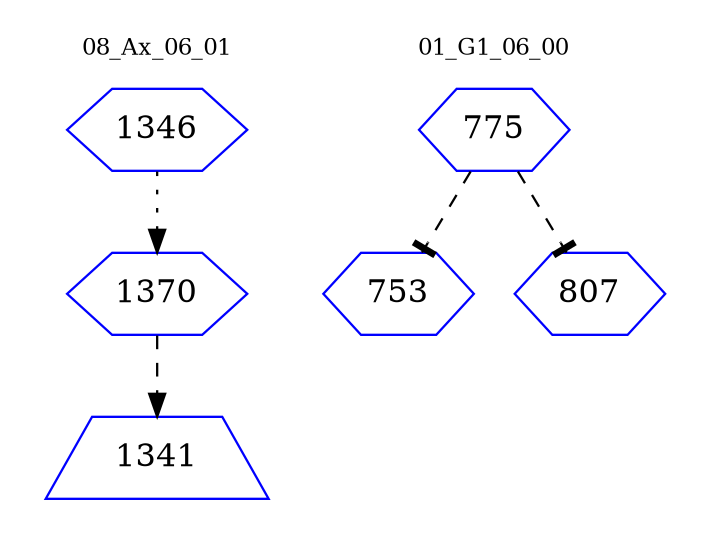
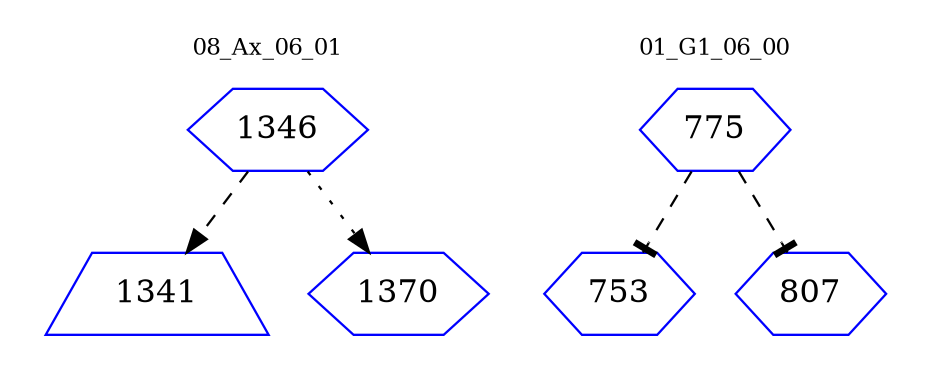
edge "1370" -> "1341": now "1346" -> "1341"
